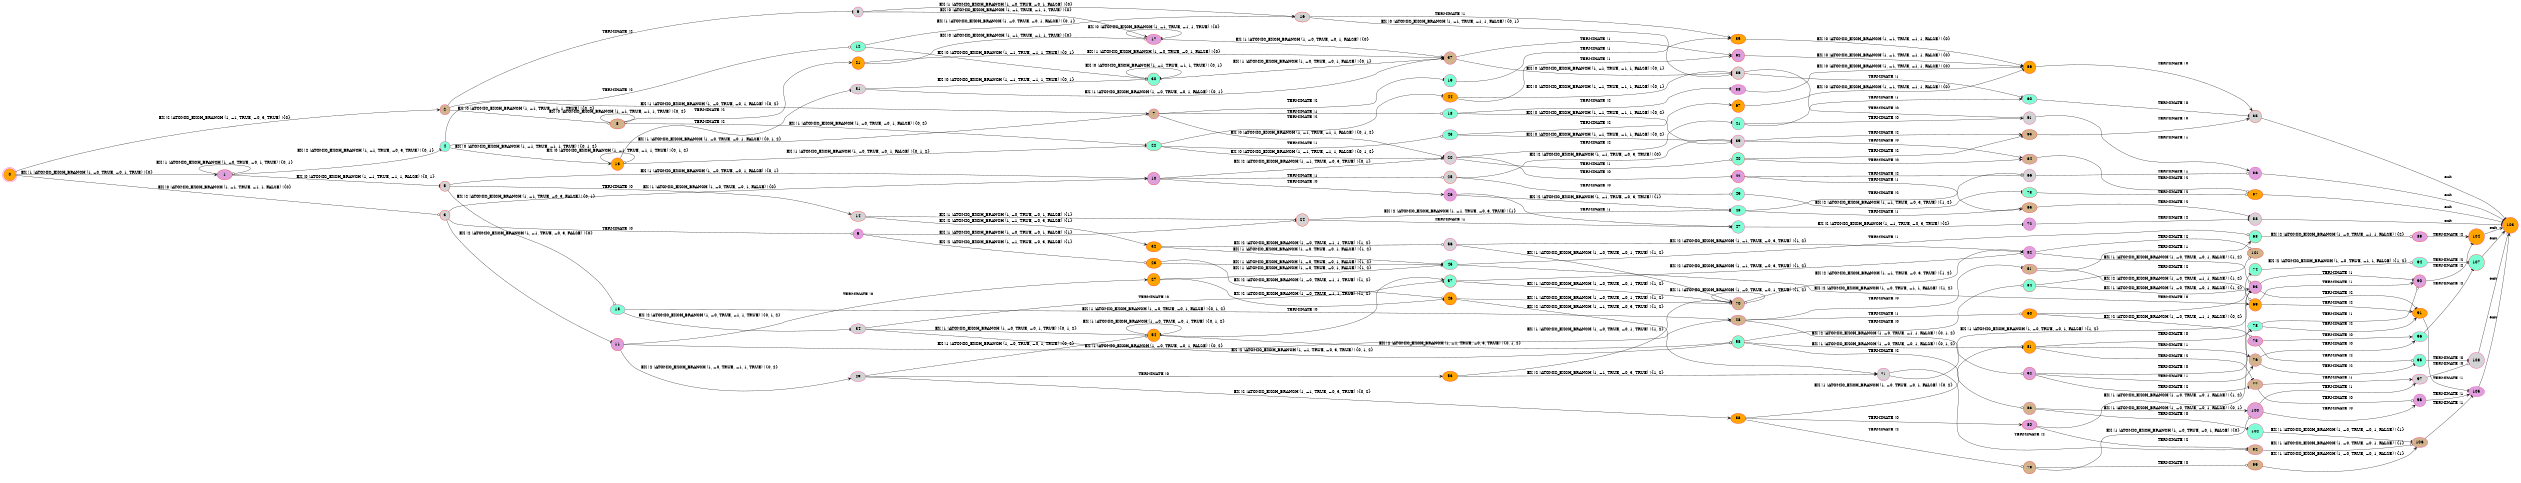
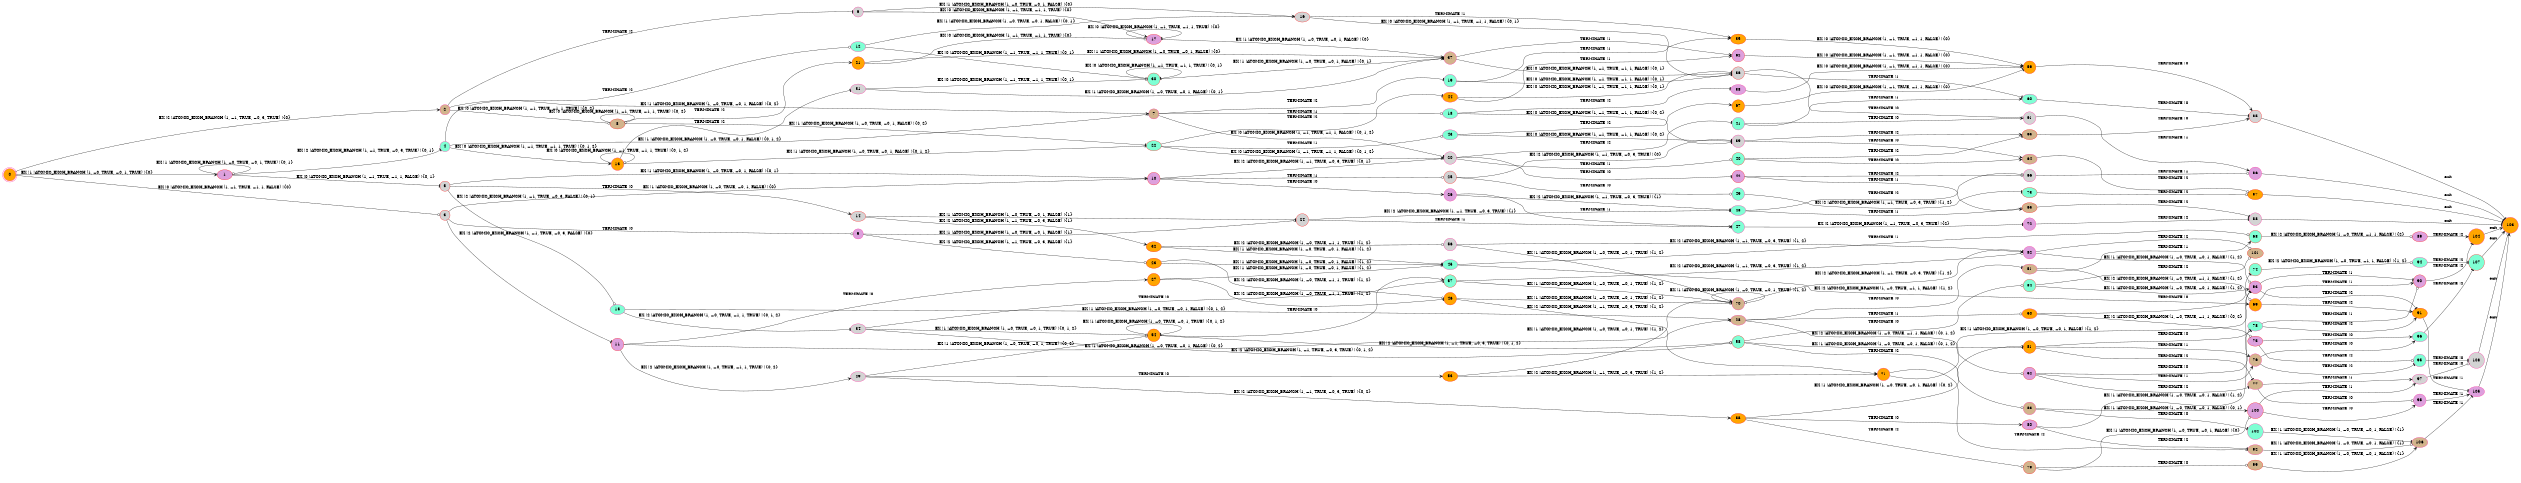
node "12": color red -> deeppink
edge "19" -> "36": added, label "EX !0 !ATOMIC_EXCH_BRANCH (1, +1, TRUE, +1, 1, FALSE) !{0, 1}"
node "71": fillcolor lightgrey -> orange
